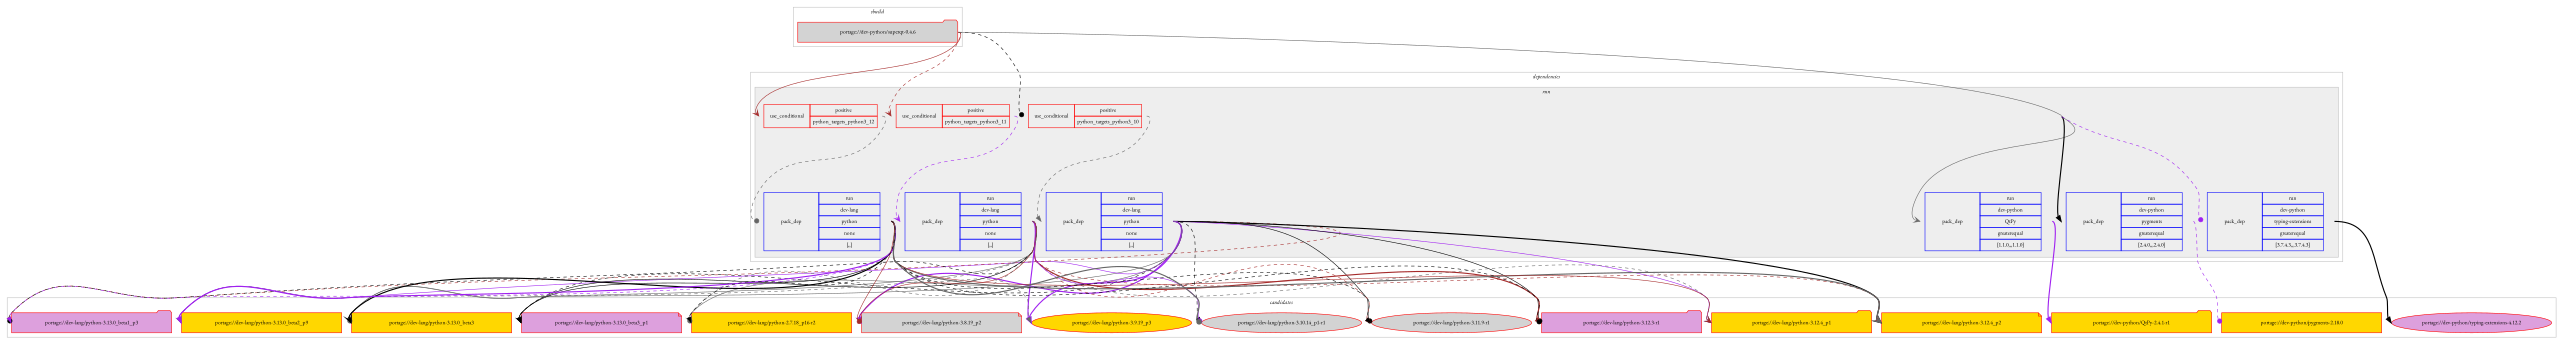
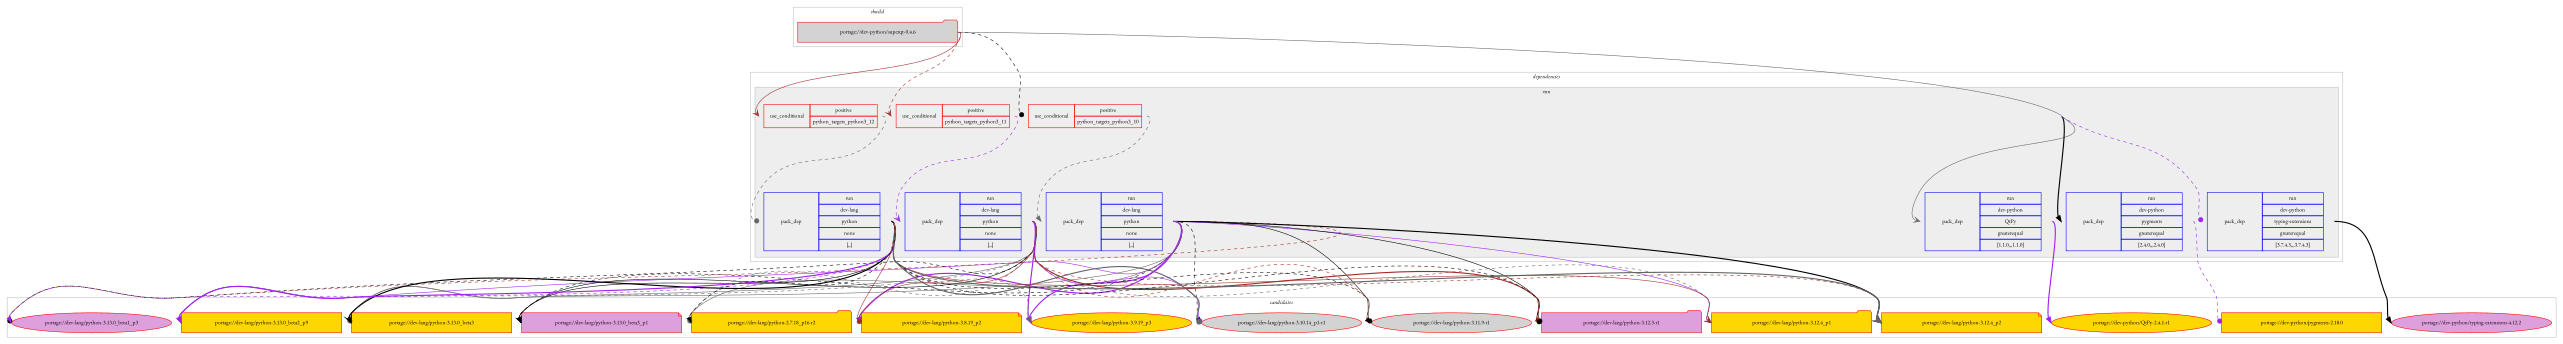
node "portage://dev-lang/python-3.13.0_beta1_p3": shape folder -> ellipse
node "portage://dev-lang/python-2.7.18_p16-r2": shape box -> folder
node "portage://dev-lang/python-3.8.19_p2": fillcolor lightgrey -> gold
node "portage://dev-python/QtPy-2.4.1-r1": shape folder -> ellipse
